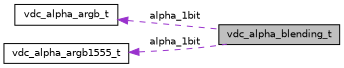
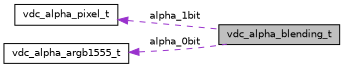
node "vdc_alpha_argb_t": label "vdc_alpha_argb_t" -> "vdc_alpha_pixel_t"
edge "vdc_alpha_blending_t" -> "vdc_alpha_argb1555_t": label " alpha_1bit" -> " alpha_0bit"
